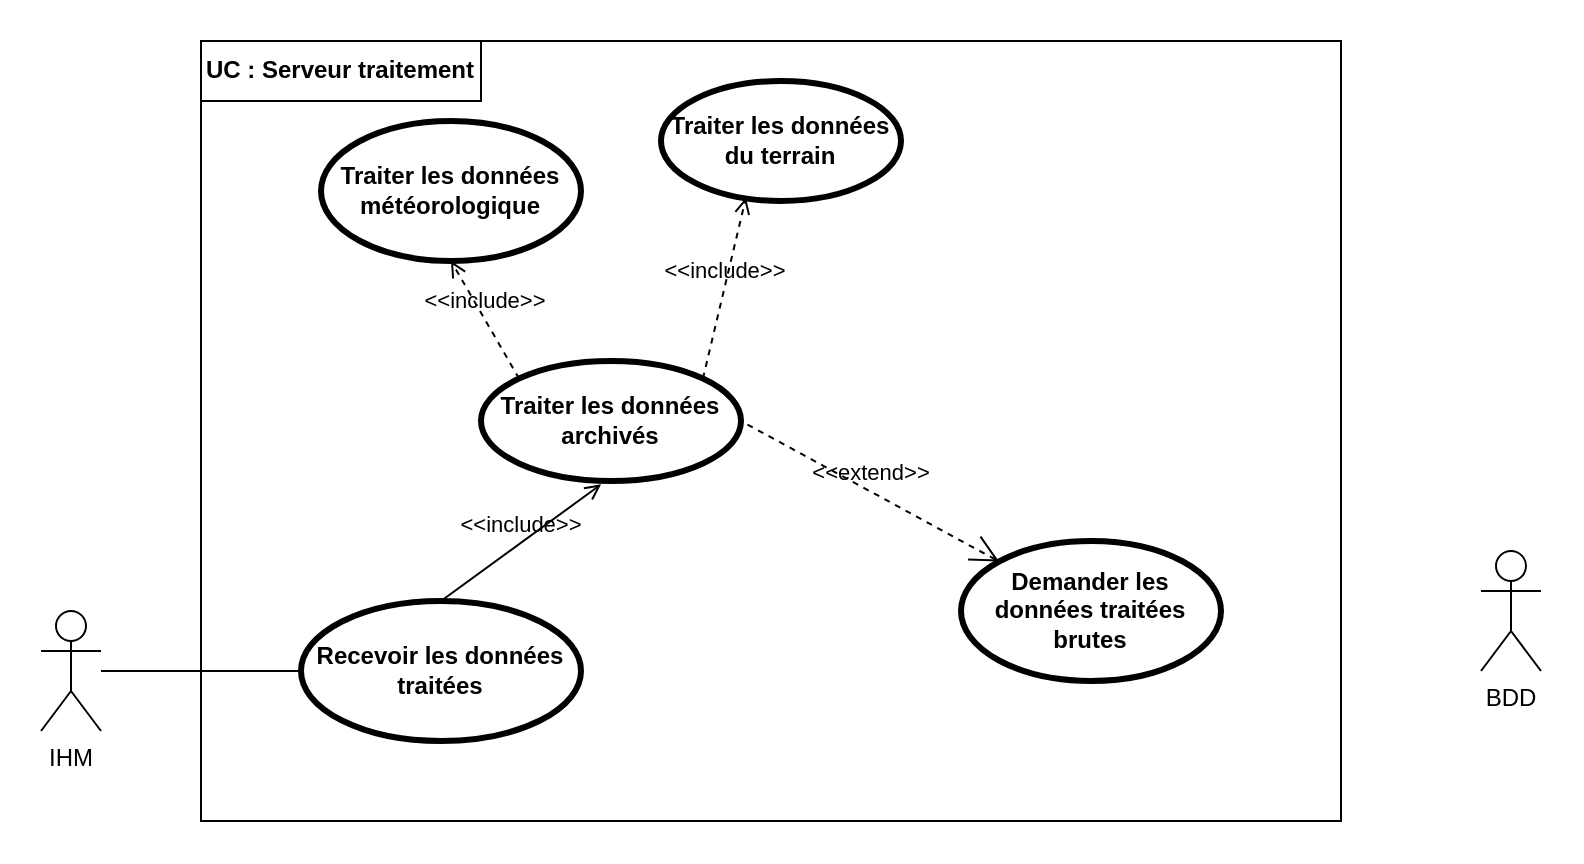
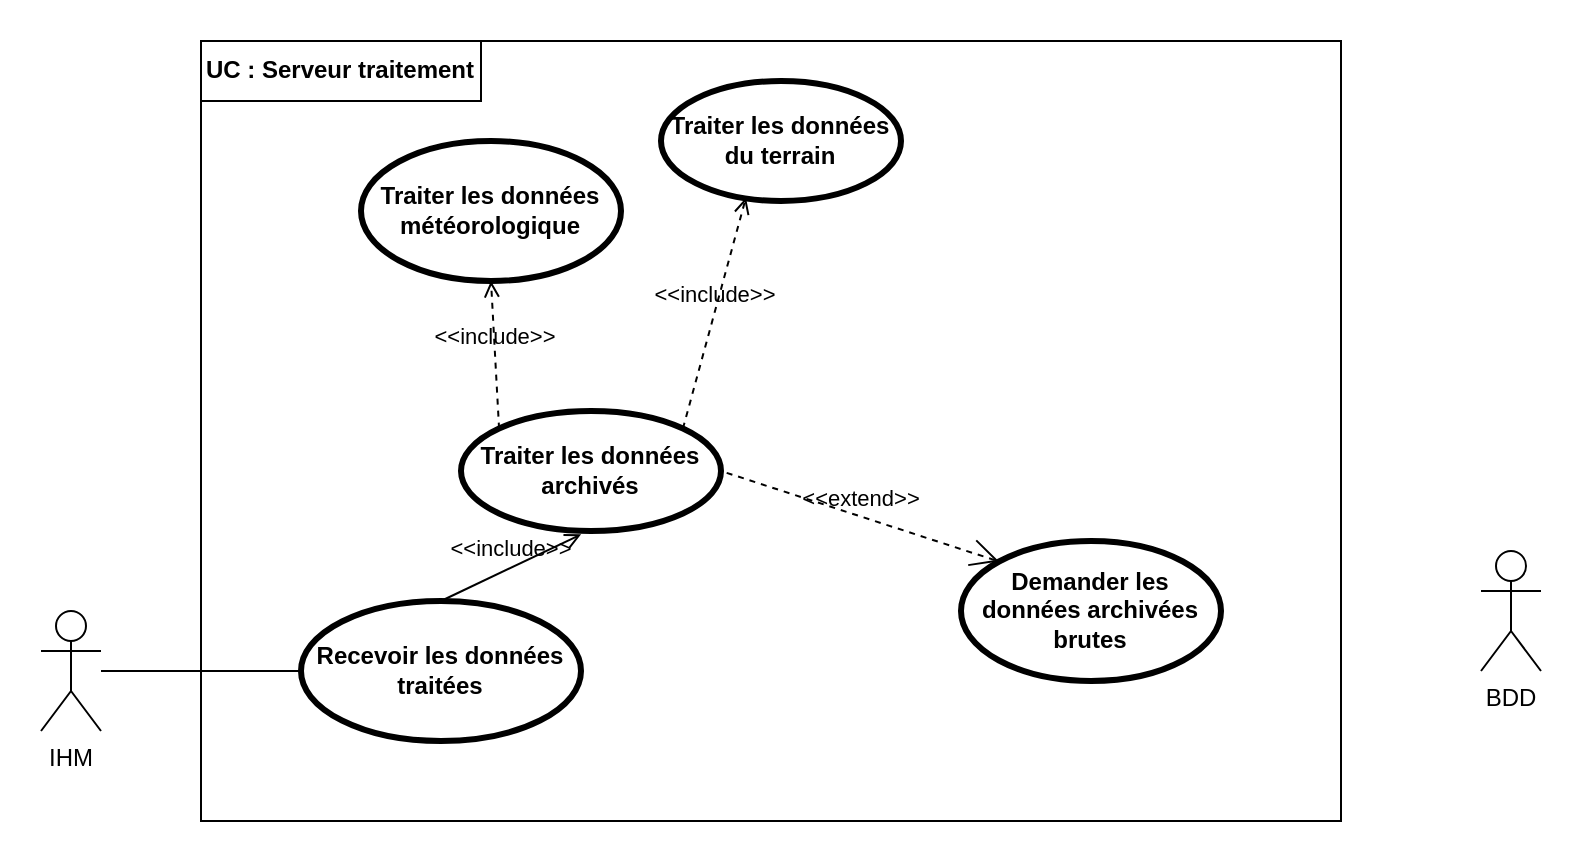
node "Traiter les données météorologique": moved (451, 191) -> (491, 211)
node "Traiter les données archivés": moved (611, 421) -> (591, 471)
node "Demander les données traitées brutes": label "Demander les données traitées brutes" -> "Demander les données archivées brutes"
